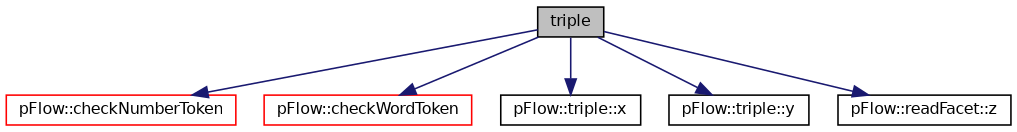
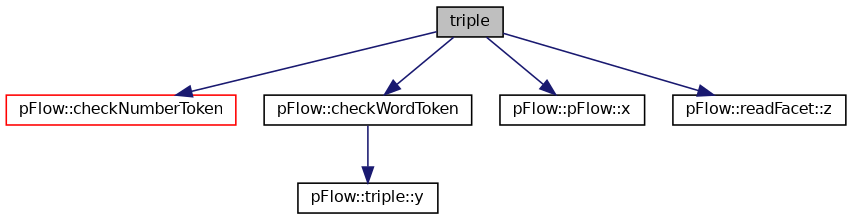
edge "triple" -> "pFlow::triple::y": now "pFlow::checkWordToken" -> "pFlow::triple::y"
node "pFlow::checkWordToken": color red -> black
node "pFlow::triple::x": label "pFlow::triple::x" -> "pFlow::pFlow::x"
